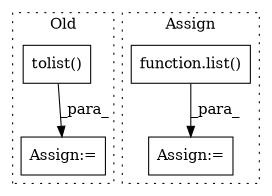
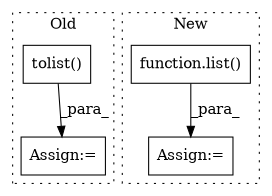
cluster "Assign": label "Assign" -> "New"
